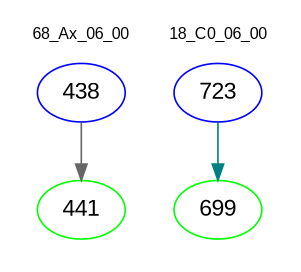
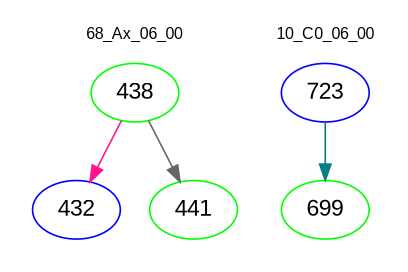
cluster "18_C0_06_00": label "18_C0_06_00" -> "10_C0_06_00"
node "438": color blue -> green
node "432": added
